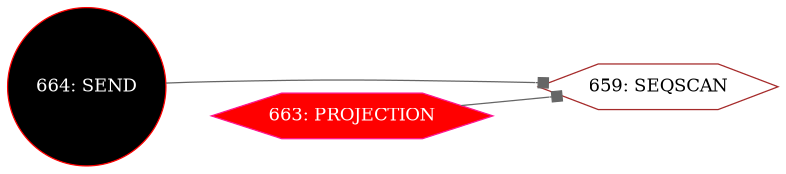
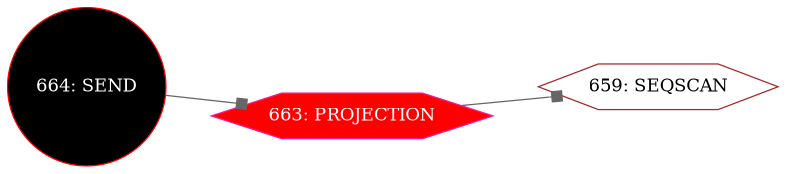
edge "664: SEND" -> "659: SEQSCAN": now "664: SEND" -> "663: PROJECTION"
